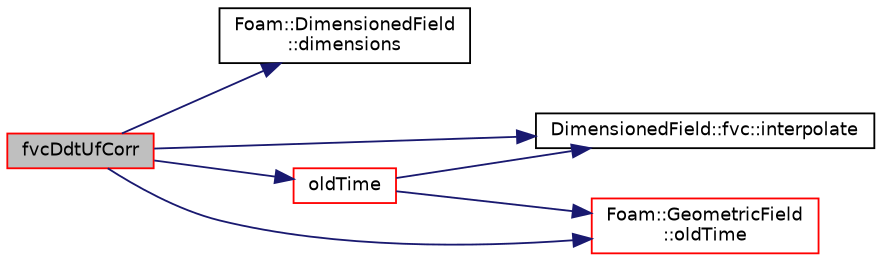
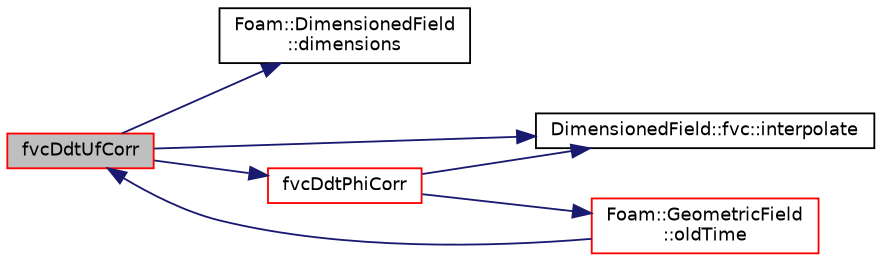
node "oldTime": label "oldTime" -> "fvcDdtPhiCorr"
edge "fvcDdtUfCorr" -> "Foam::GeometricField ::oldTime": reversed
